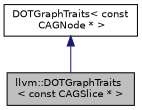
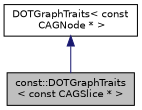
node "llvm::DOTGraphTraits < const CAGSlice * >": label "llvm::DOTGraphTraits < const CAGSlice * >" -> "const::DOTGraphTraits < const CAGSlice * >"
